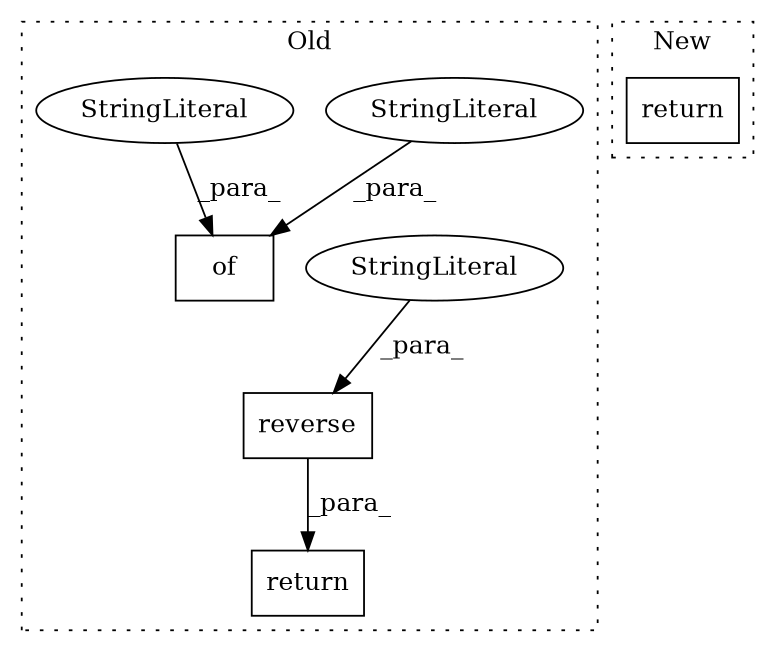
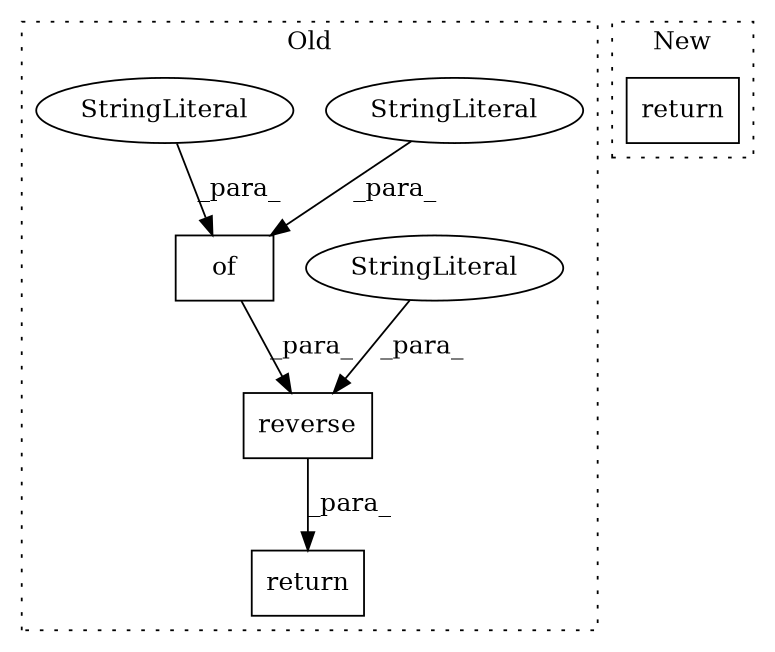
edge "of" -> "reverse": added, label "_para_"
